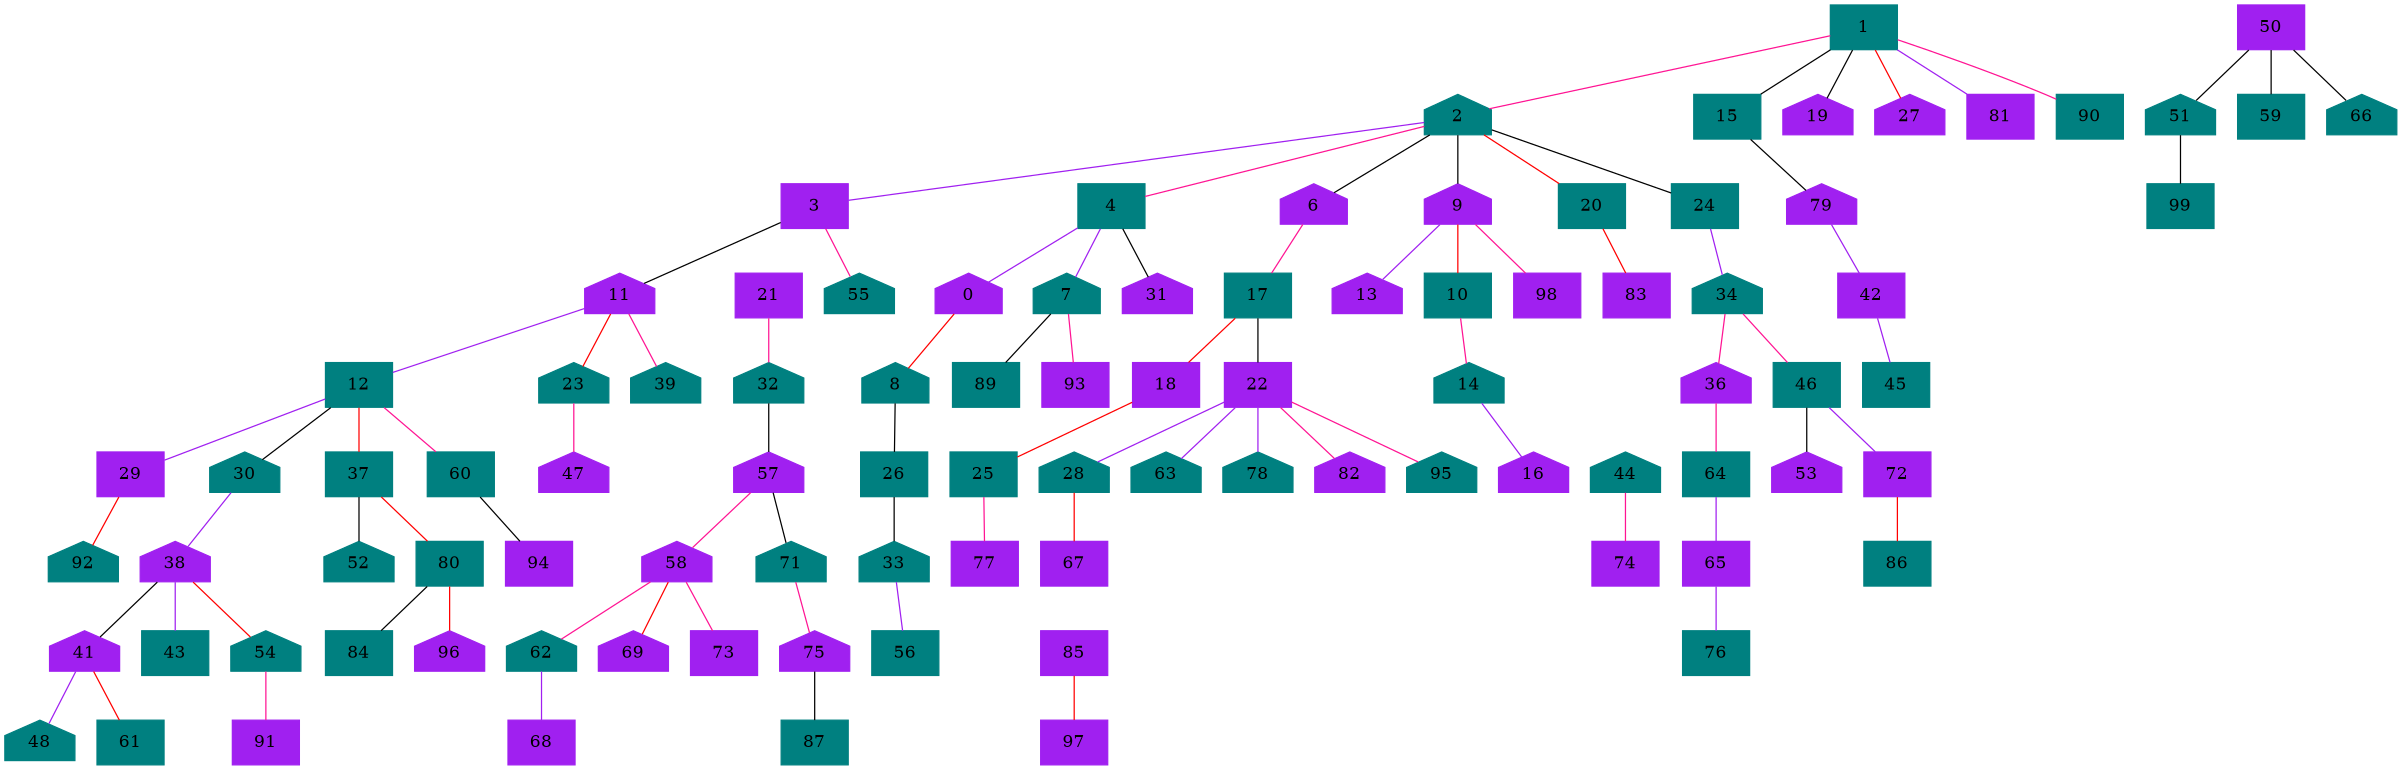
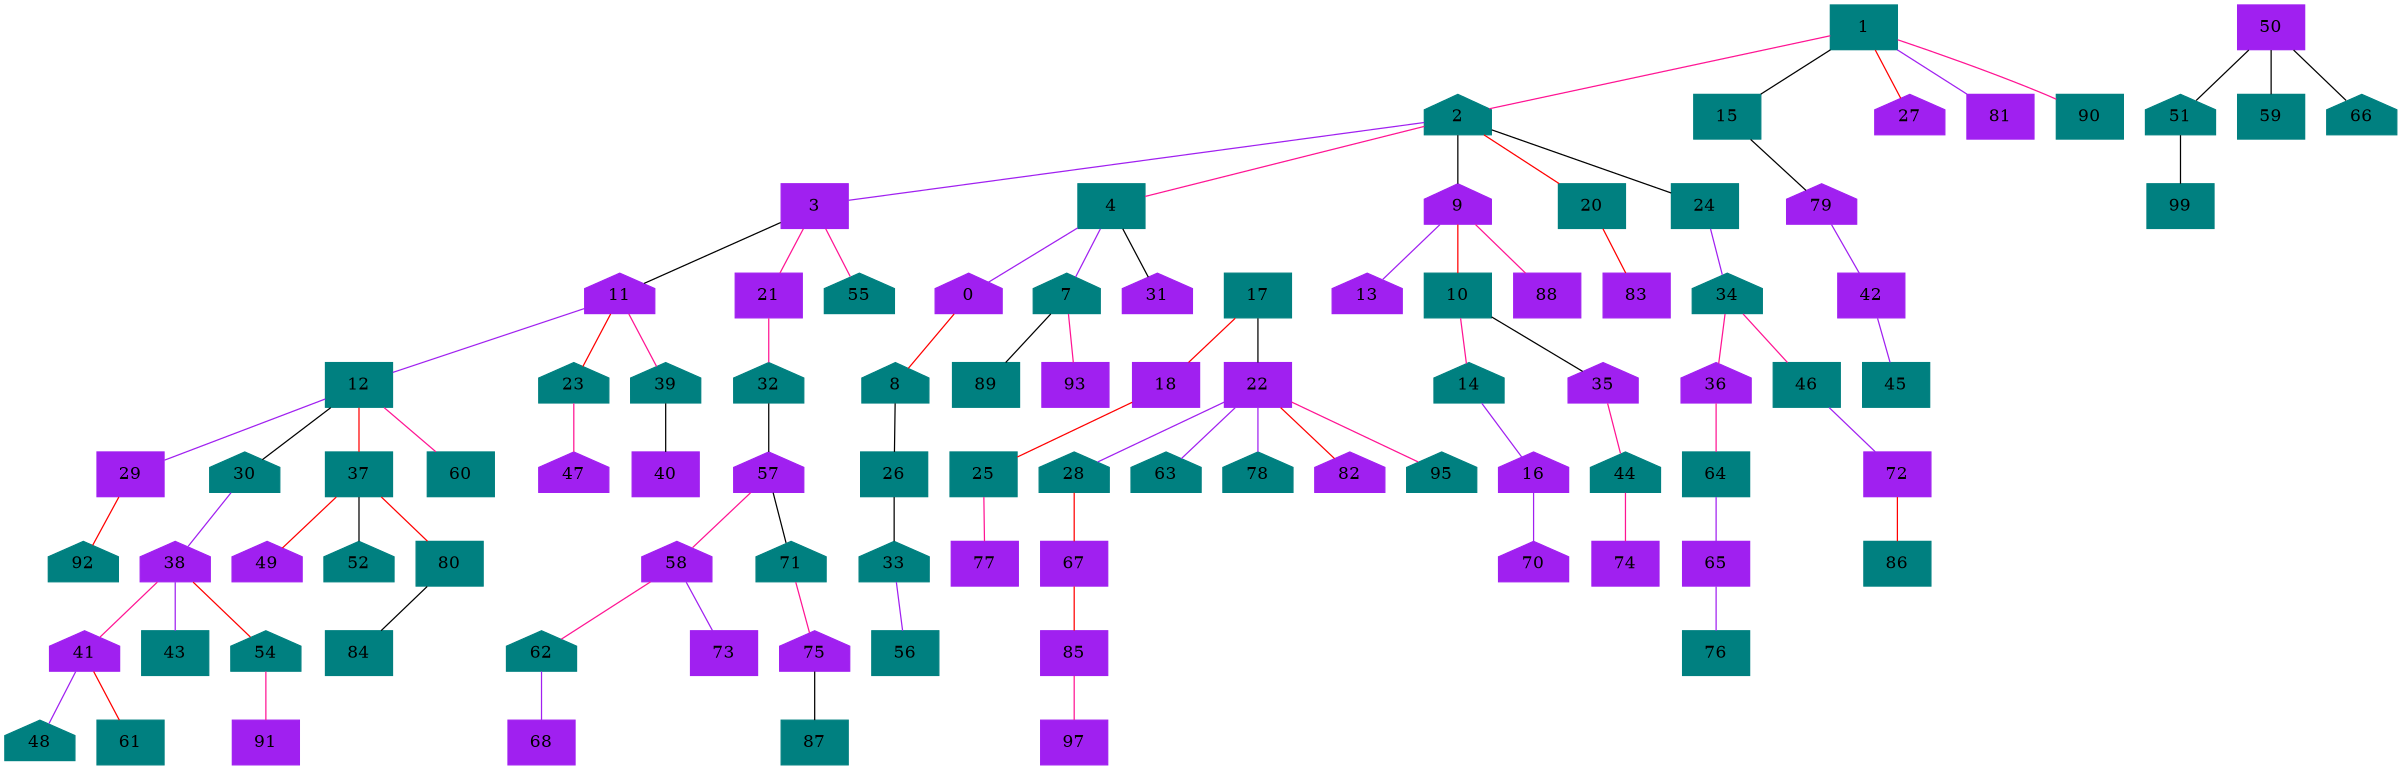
node "19": removed
node "6": removed
edge "3" -- "21": added
node "98": label "98" -> "88"
node "35": added
edge "22" -- "82": color deeppink -> red
node "40": added
node "53": removed
node "49": added
node "94": removed
node "70": added
edge "58" -- "73": color deeppink -> purple
edge "67" -- "85": added
edge "38" -- "41": color black -> deeppink
node "96": removed
node "69": removed
edge "85" -- "97": color red -> deeppink
